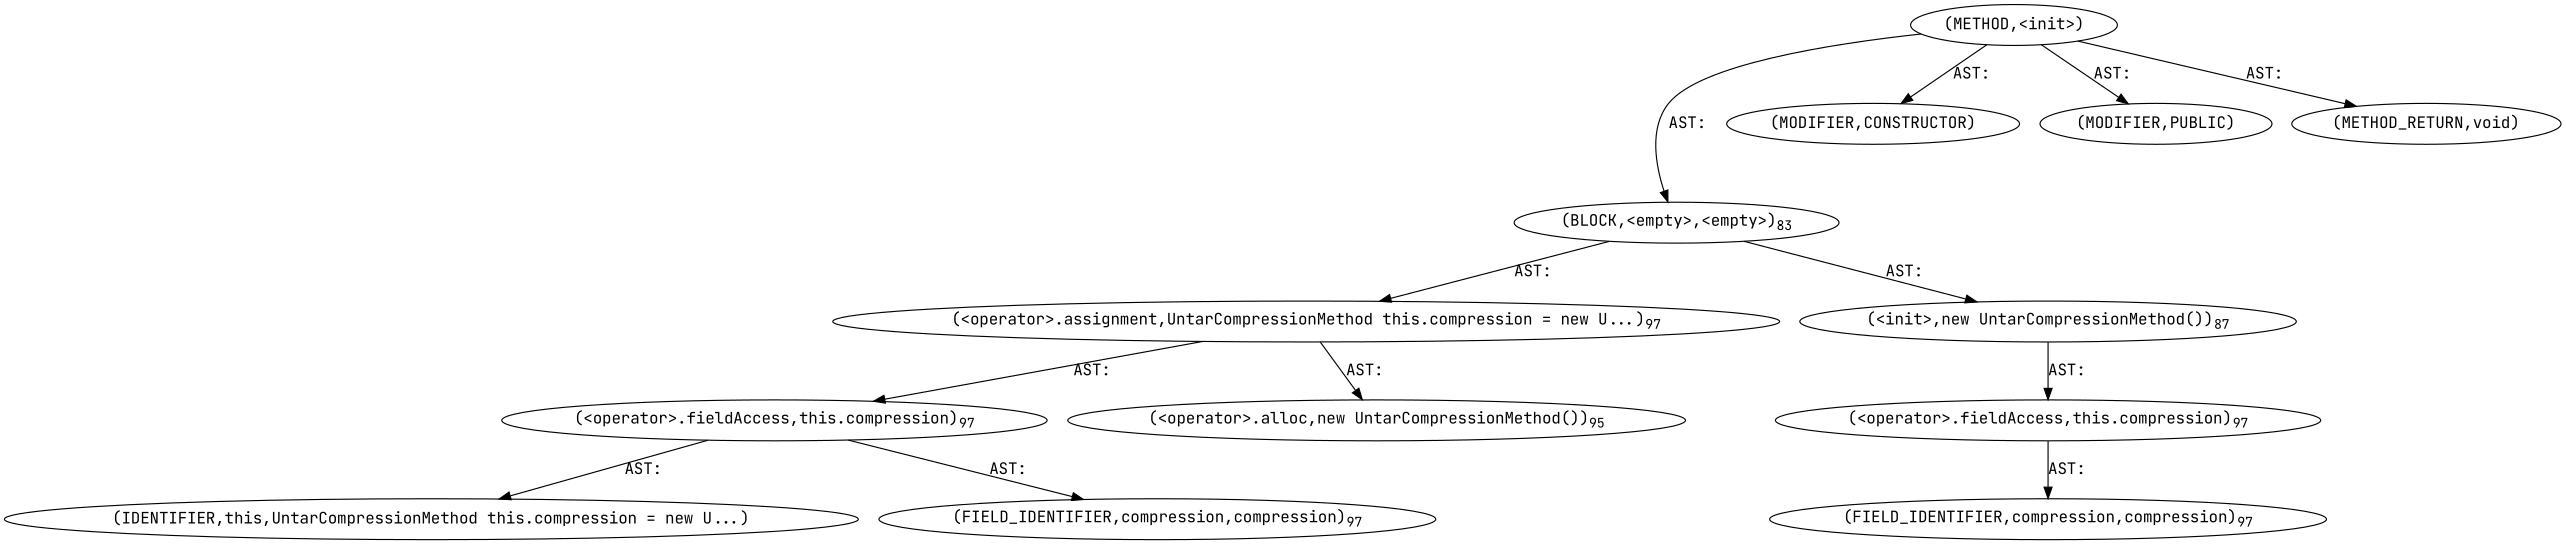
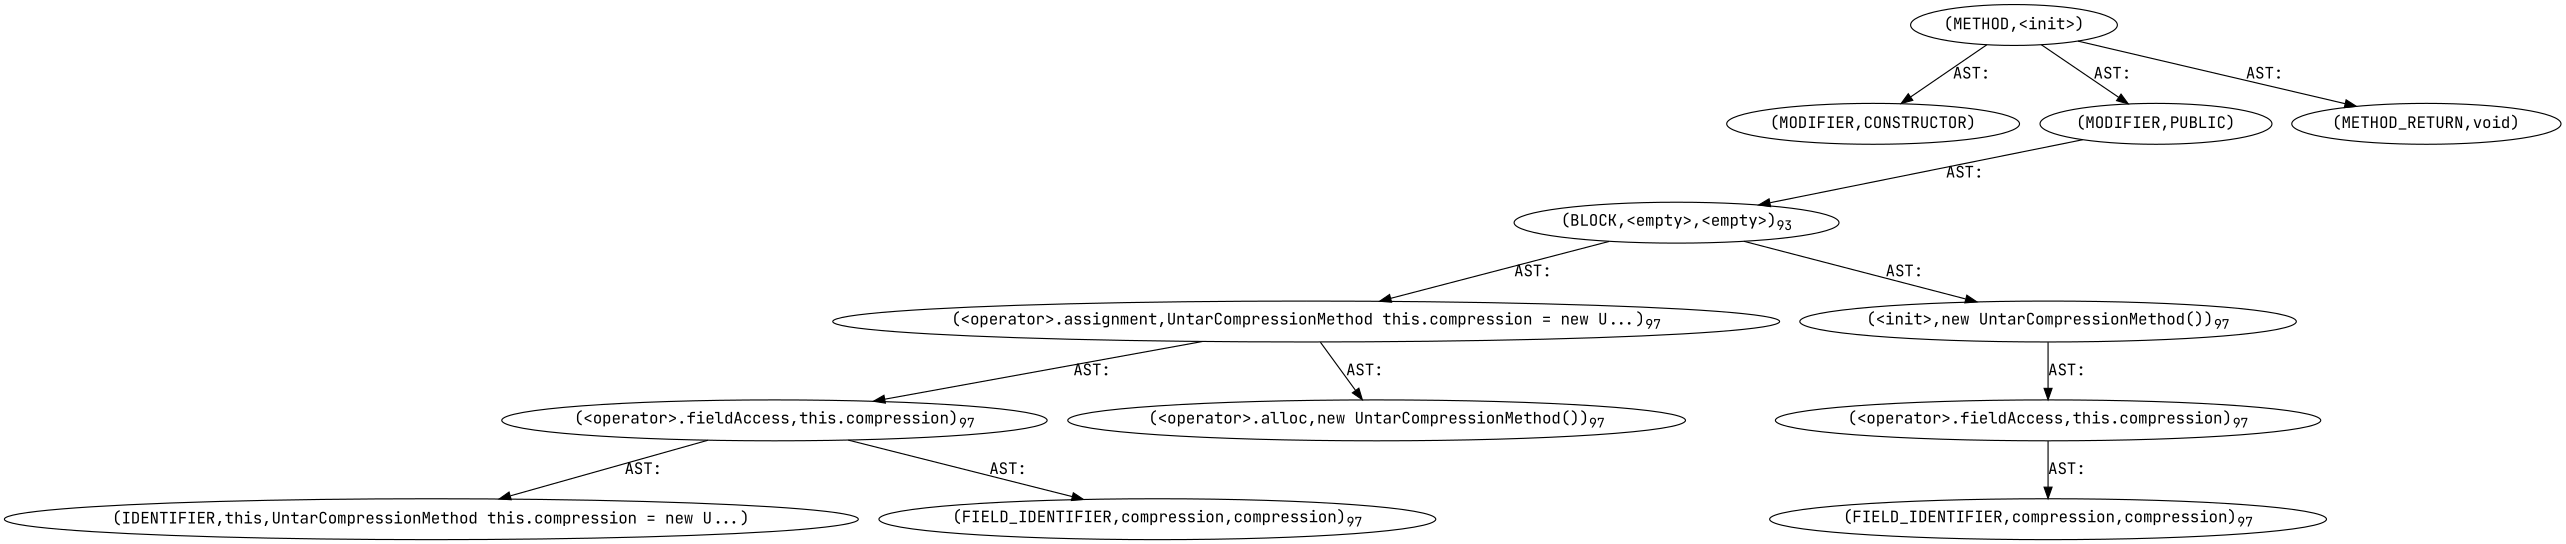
edge "(METHOD,<init>)" -> "(BLOCK,<empty>,<empty>)": now "(MODIFIER,PUBLIC)" -> "(BLOCK,<empty>,<empty>)"
node "(BLOCK,<empty>,<empty>)": text "83" -> "93"
node "(<init>,new UntarCompressionMethod())": text "87" -> "97"
node "(<operator>.alloc,new UntarCompressionMethod())": text "95" -> "97"
